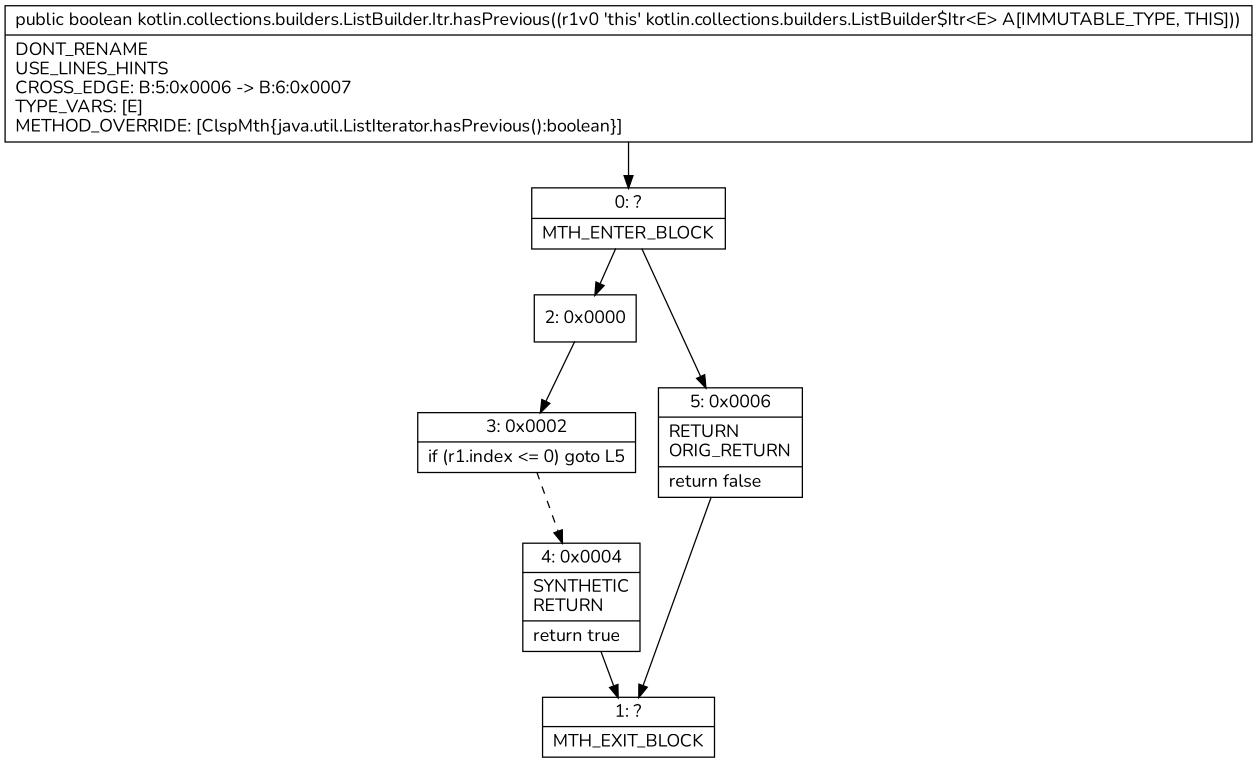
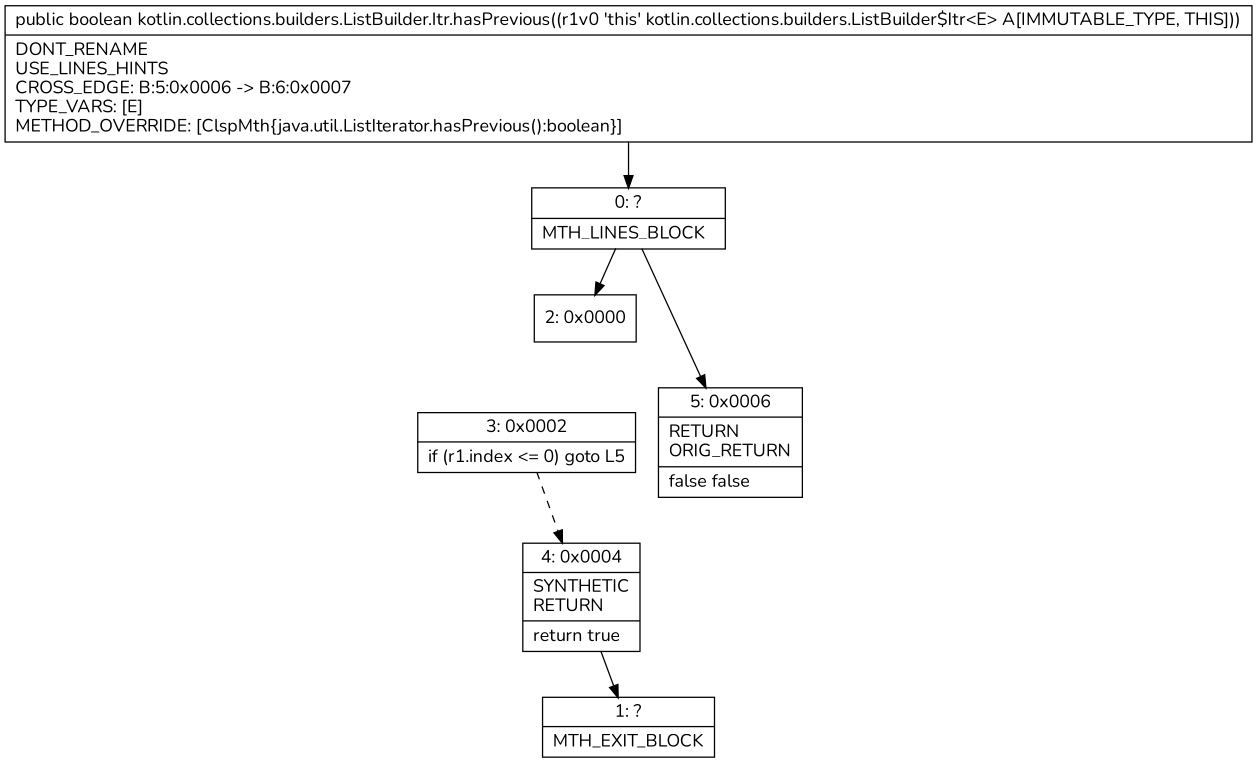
node "0: ?": text "MTH_ENTER_BLOCK" -> "MTH_LINES_BLOCK"
edge "2: 0x0000" -> "3: 0x0002": removed
node "5: 0x0006": text "return false" -> "false false"
edge "5: 0x0006" -> "1: ?": removed
